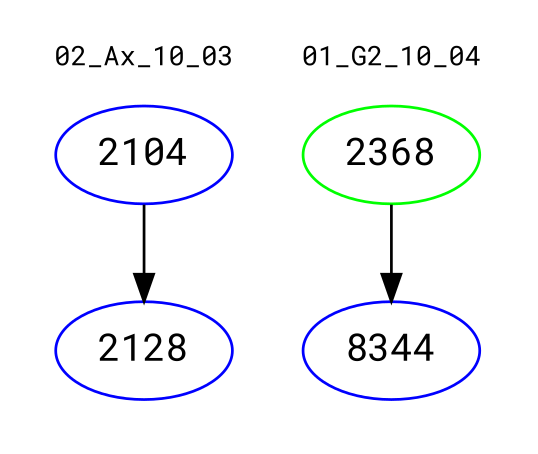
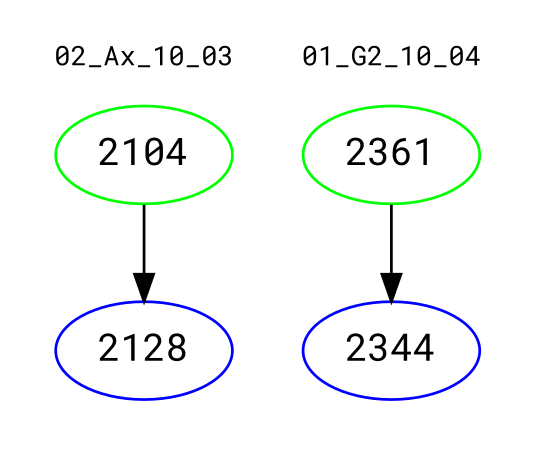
node "2104": color blue -> green
node "2368": label "2368" -> "2361"
node "8344": label "8344" -> "2344"
